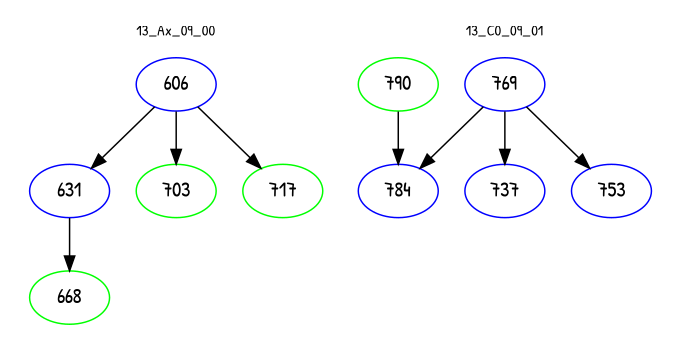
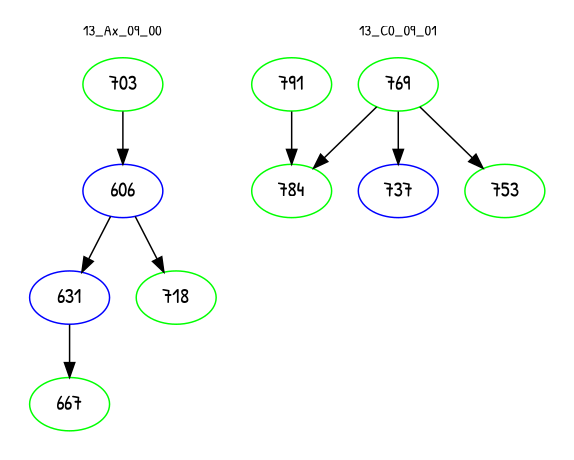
node "790": label "790" -> "791"
node "769": color blue -> green
edge "606" -> "703": reversed
node "717": label "717" -> "718"
node "784": color blue -> green
node "753": color blue -> green
node "668": label "668" -> "667"
